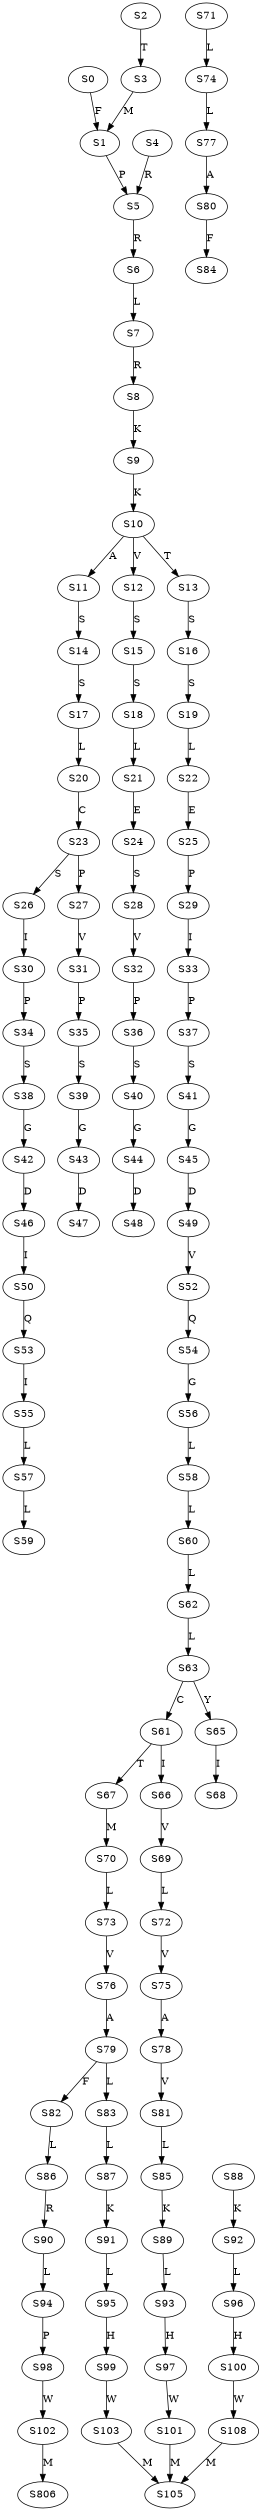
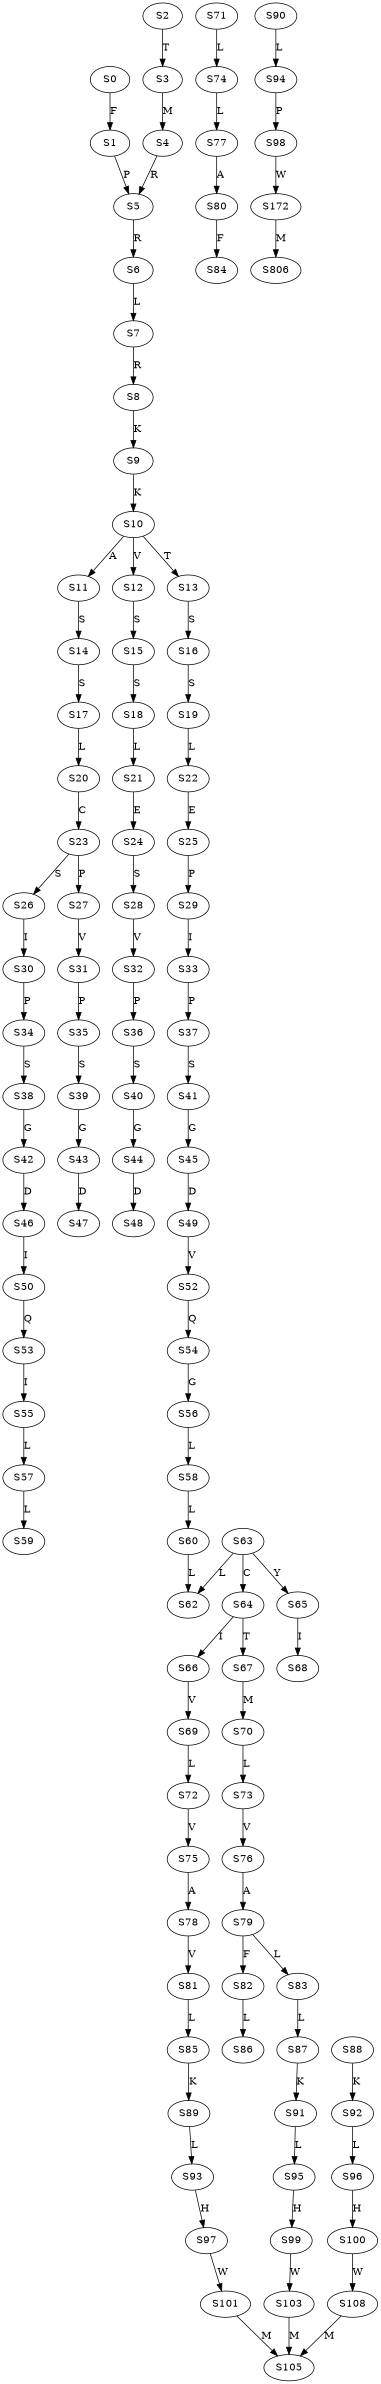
edge "S3" -> "S1": now "S3" -> "S4"
edge "S62" -> "S63": reversed
node "S61": label "S61" -> "S64"
edge "S86" -> "S90": removed, label "R"
node "S102": label "S102" -> "S172"
